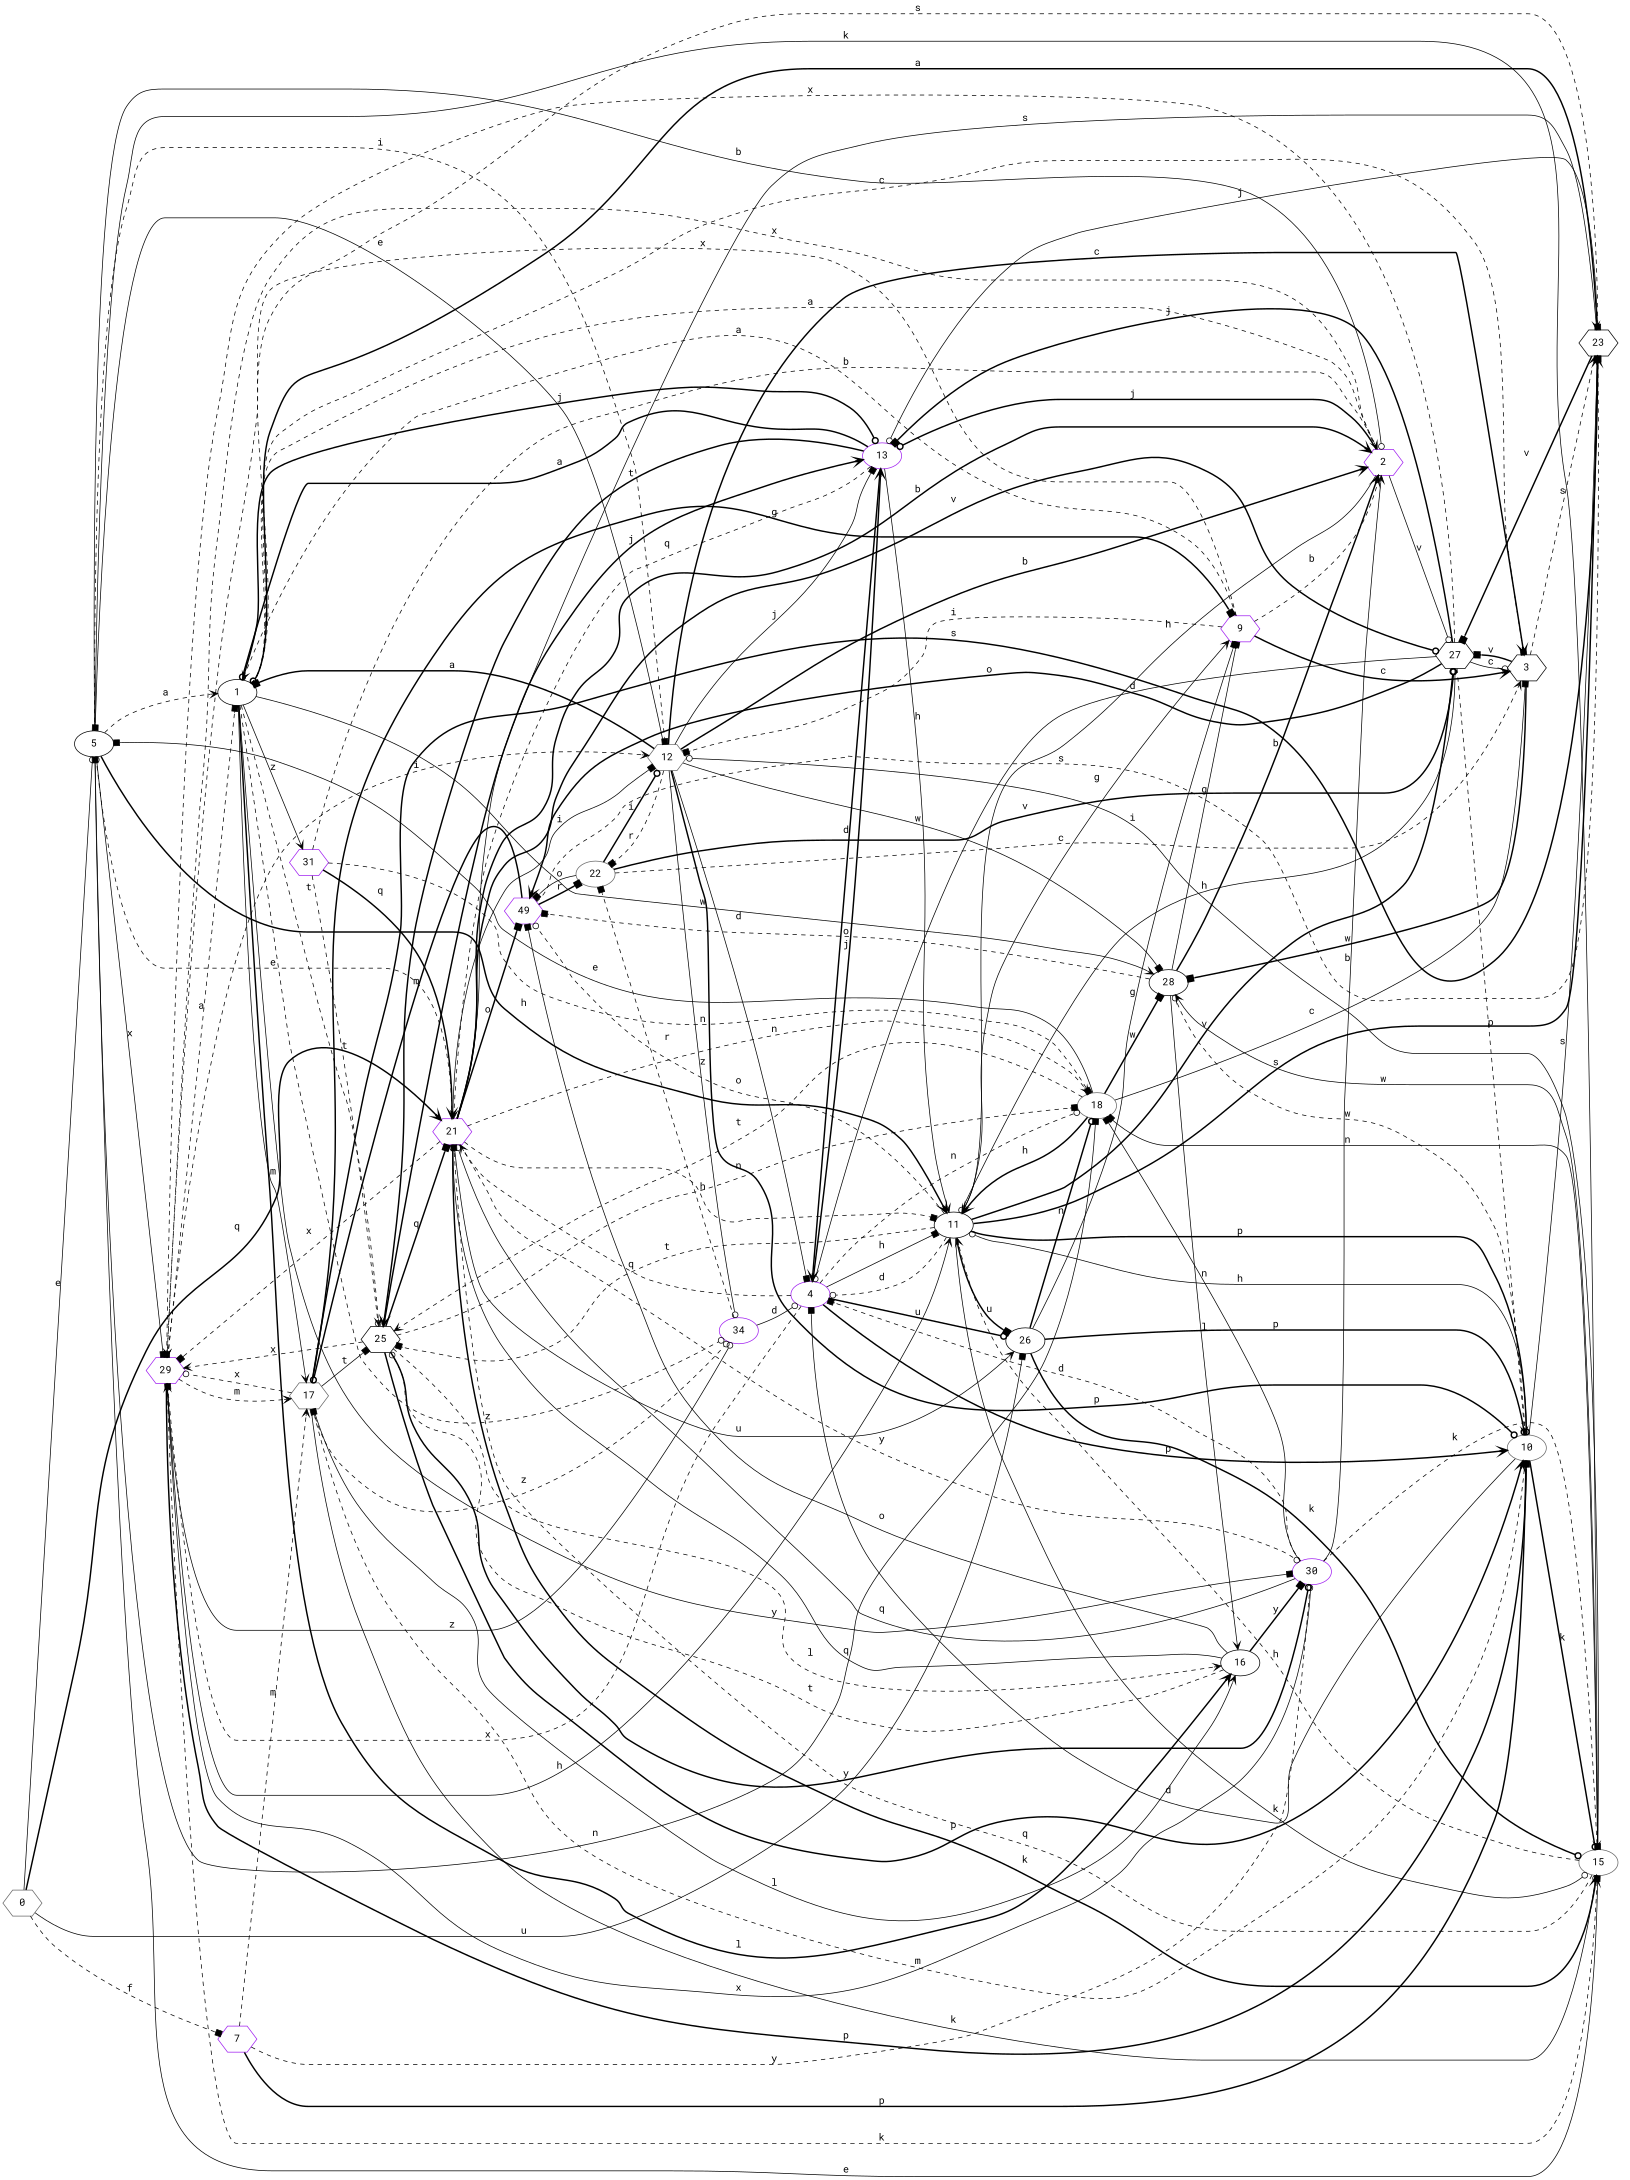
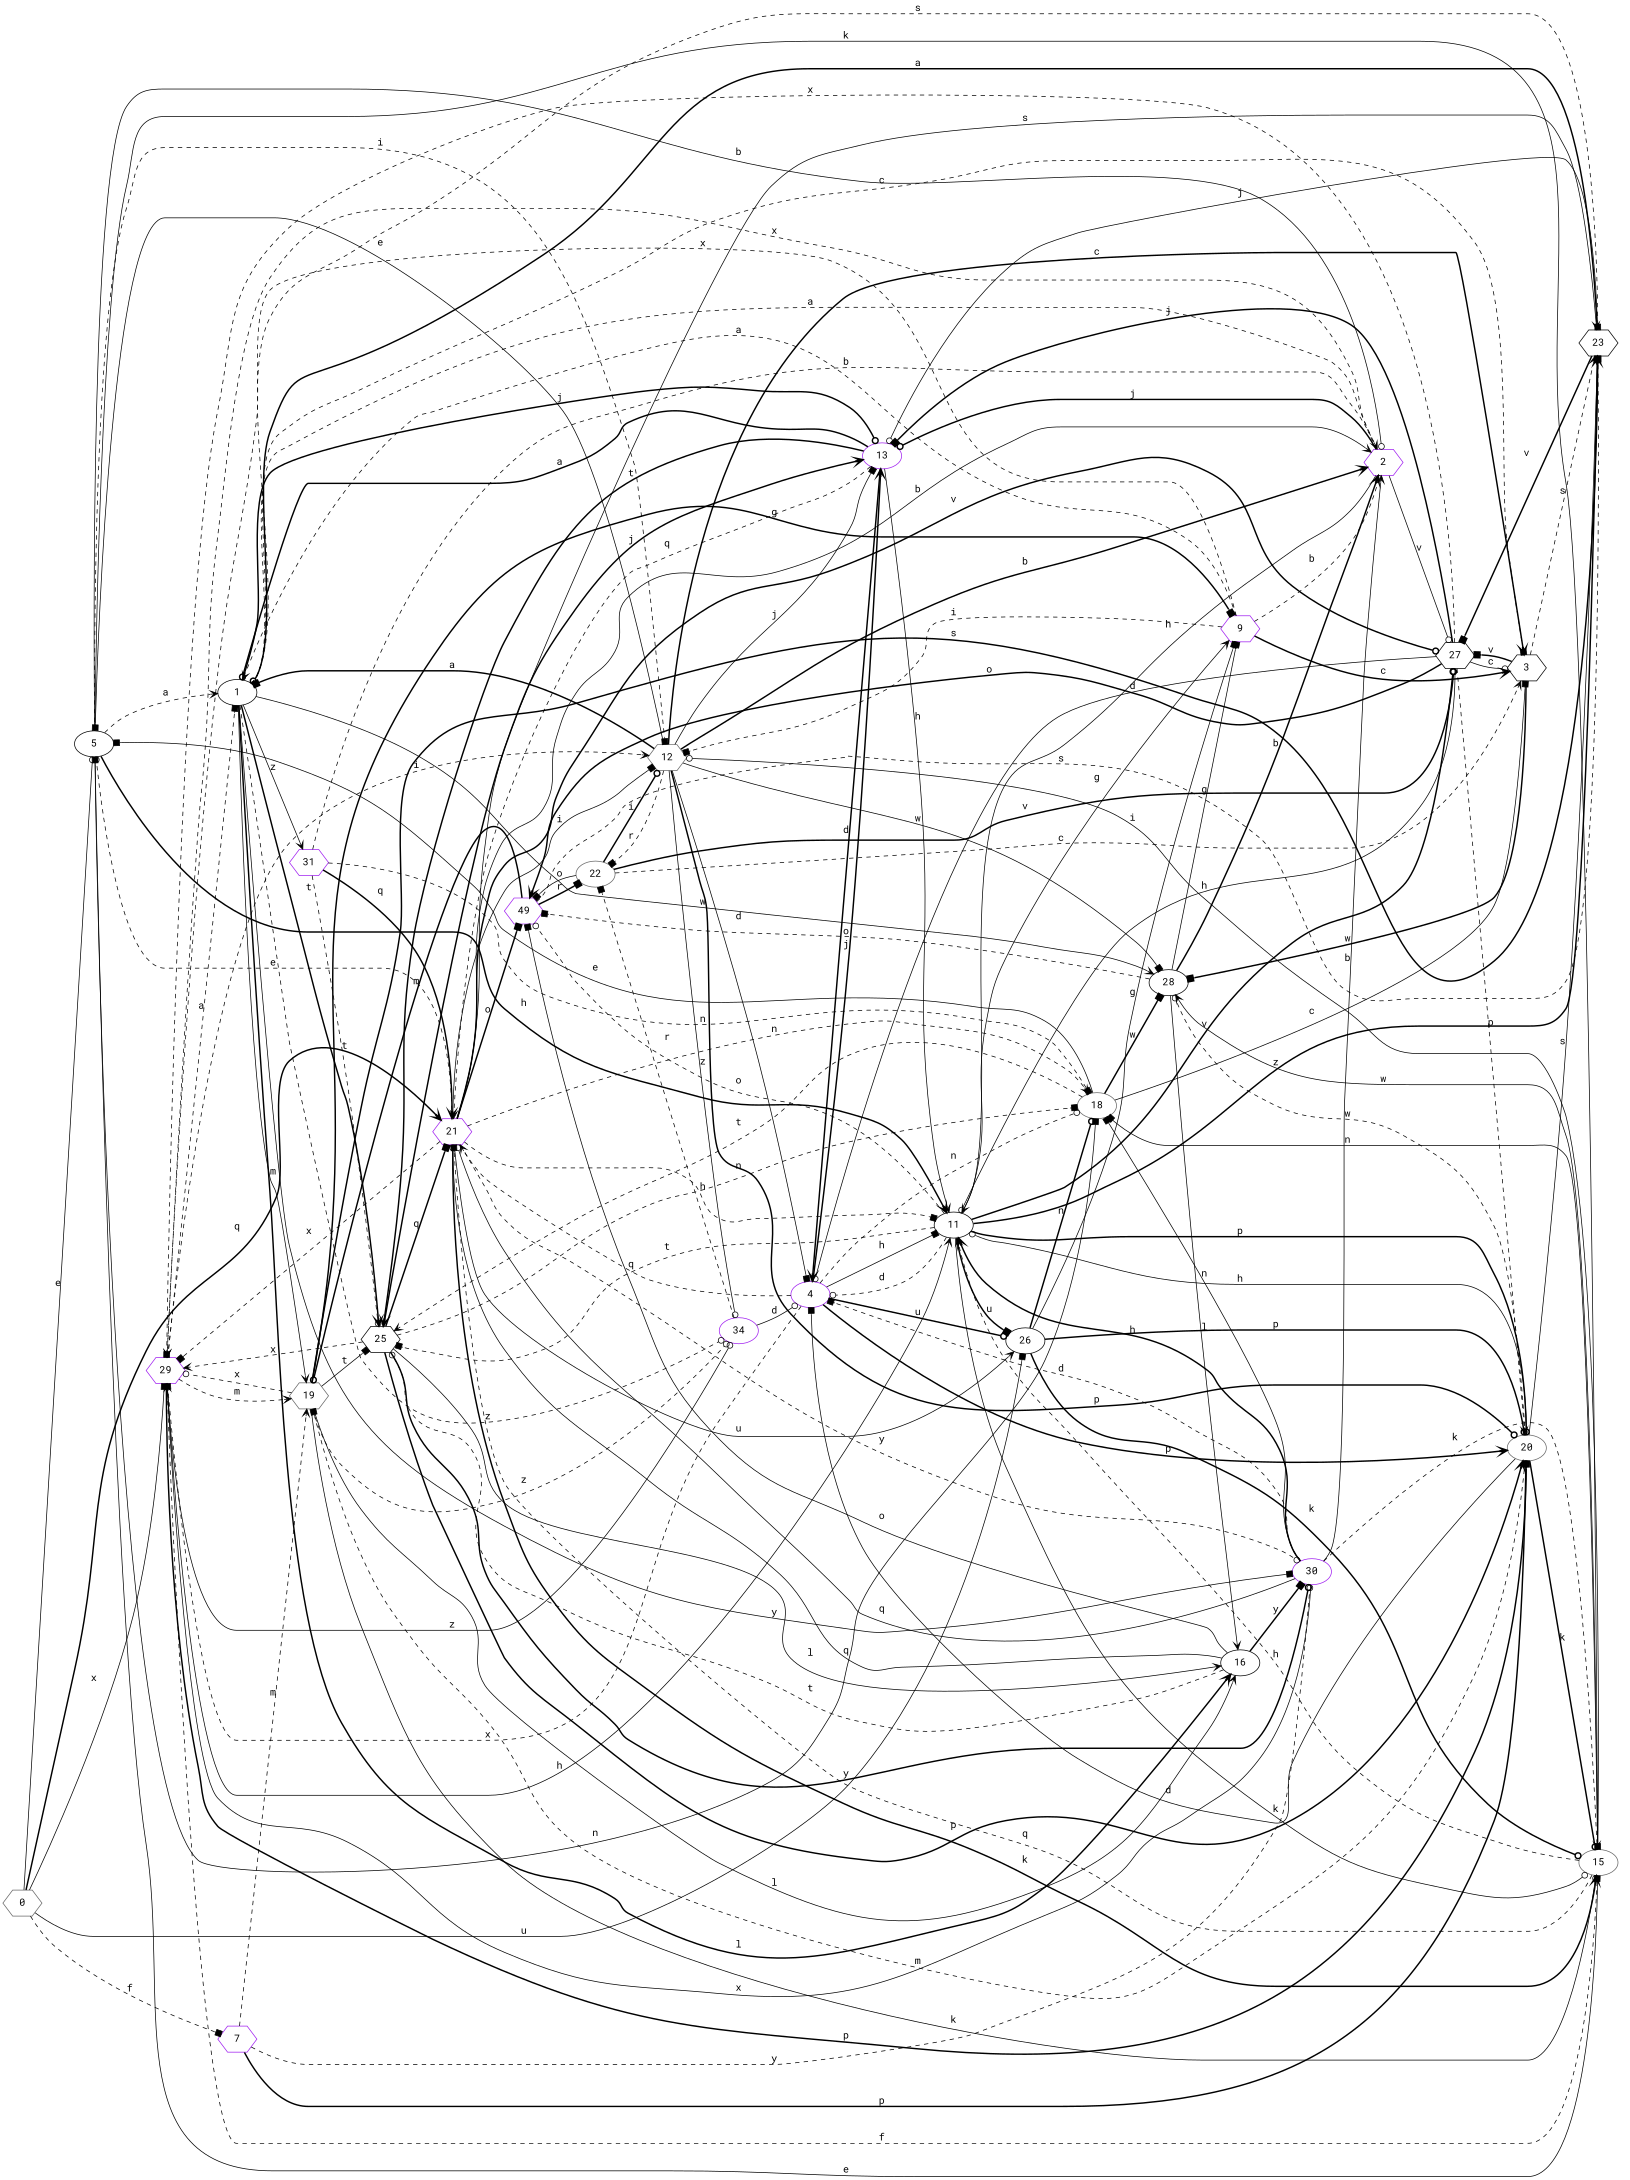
edge "21" -> "2": style bold -> solid
edge "1" -> "25": style dashed -> bold
edge "5" -> "29": now "0" -> "29"
edge "11" -> "23": label "s" -> "z"
edge "18" -> "11": now "30" -> "11"
node "17": label "17" -> "19"
node "10": label "10" -> "20"
edge "25" -> "16": style dashed -> solid
edge "29" -> "15": label "k" -> "f"
